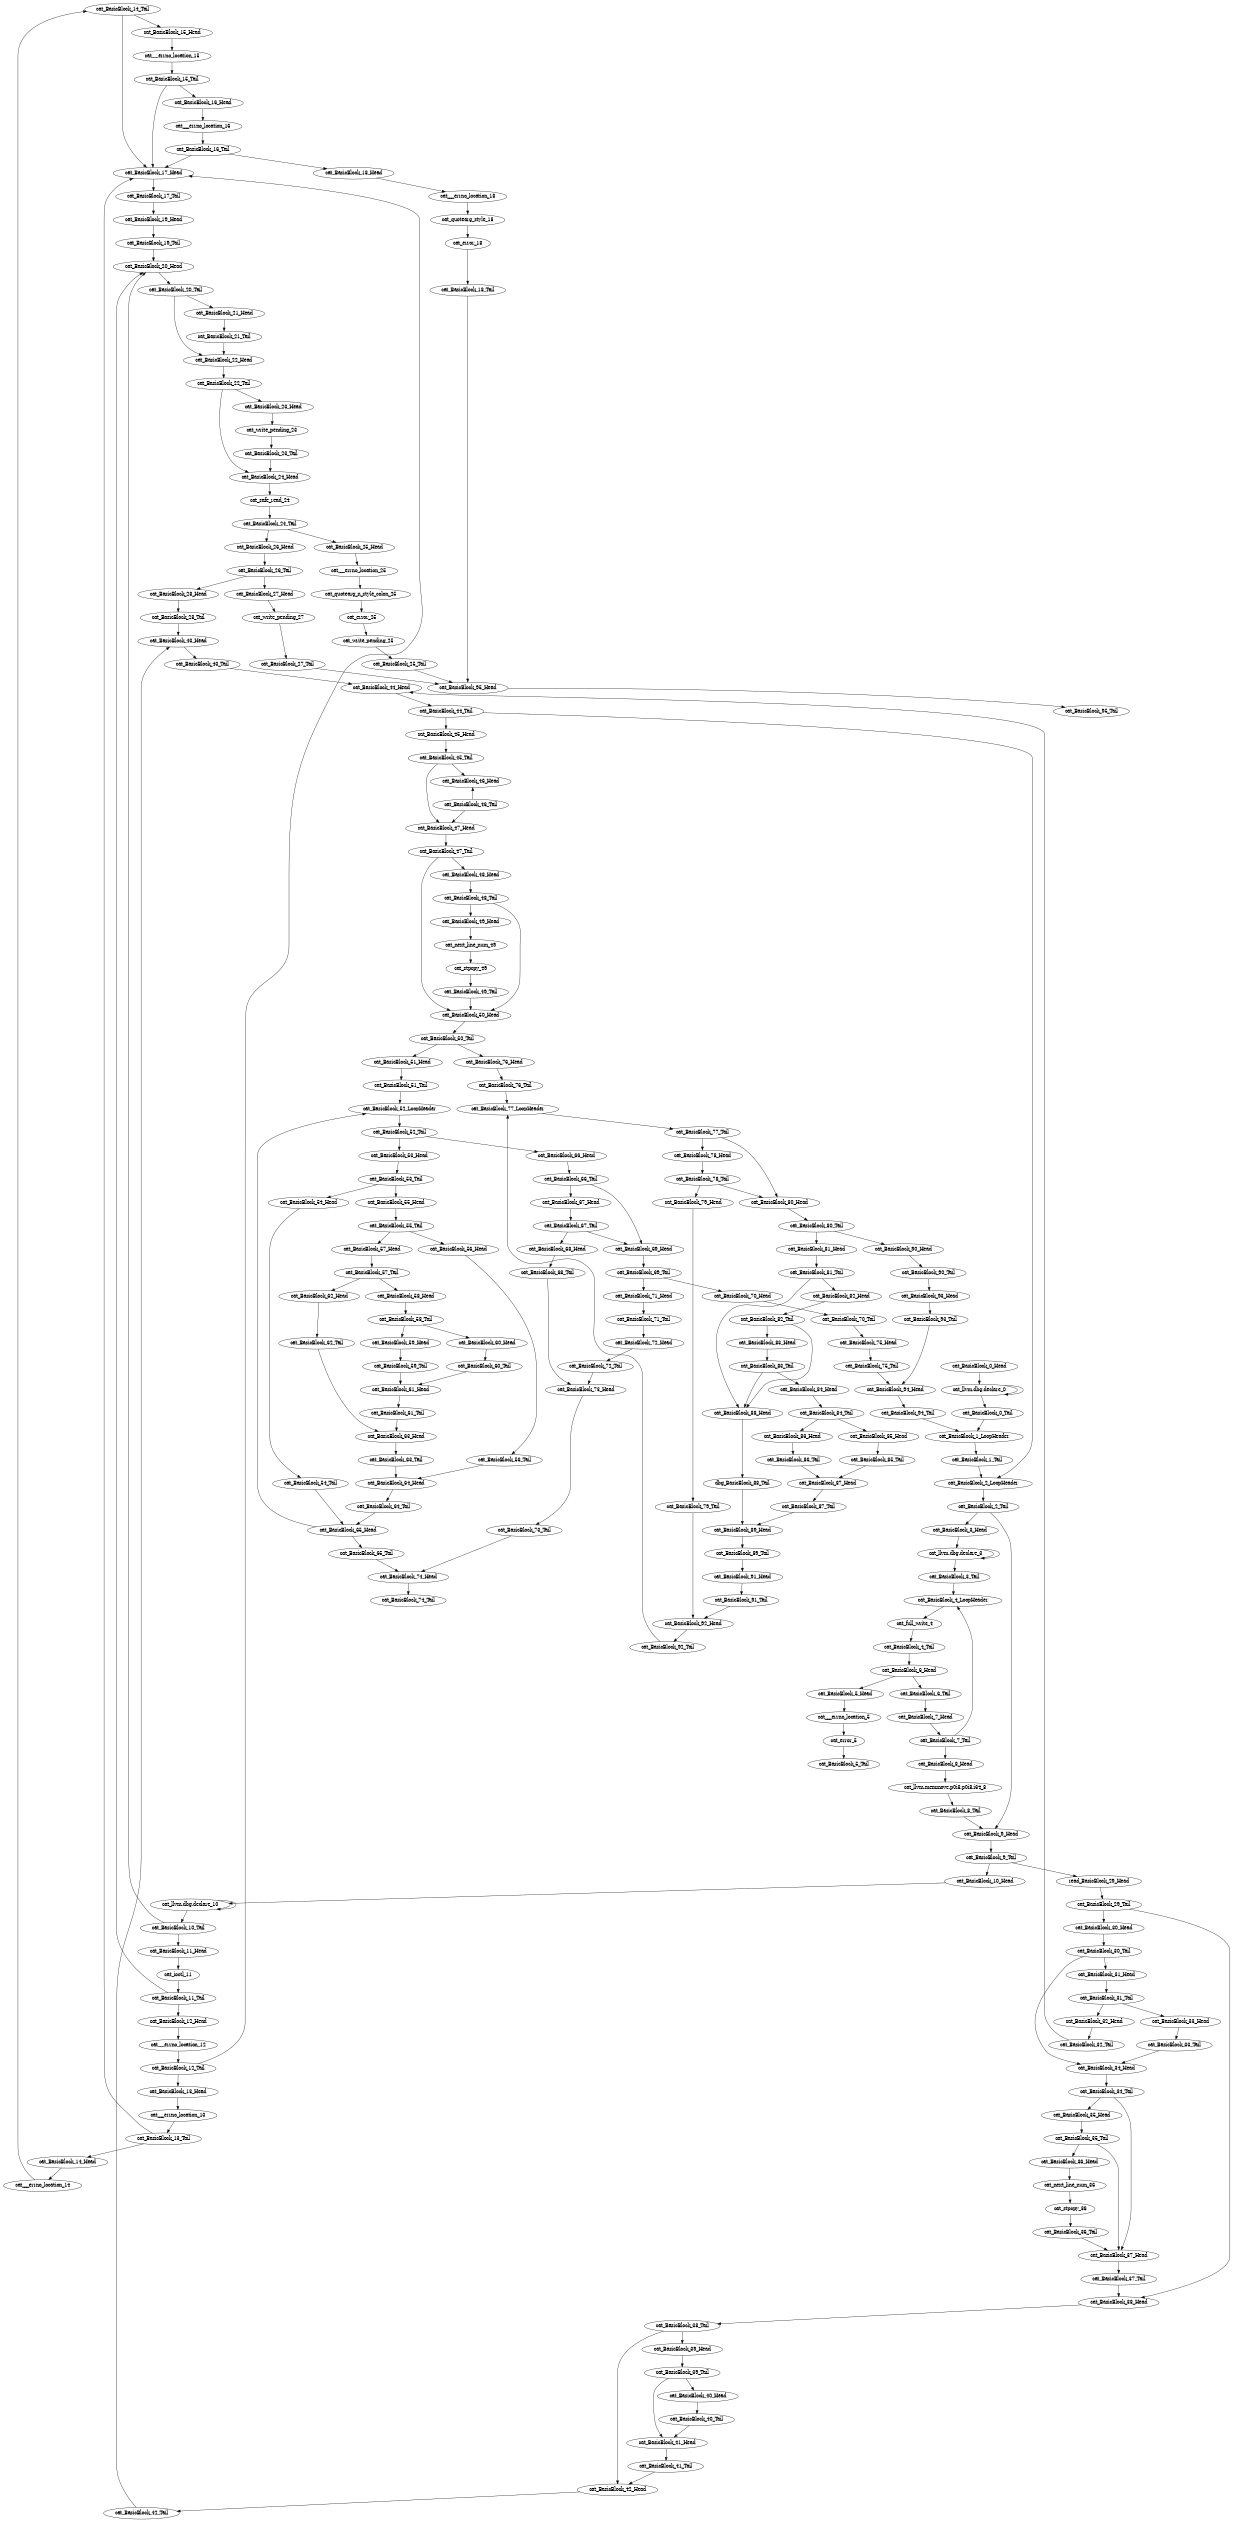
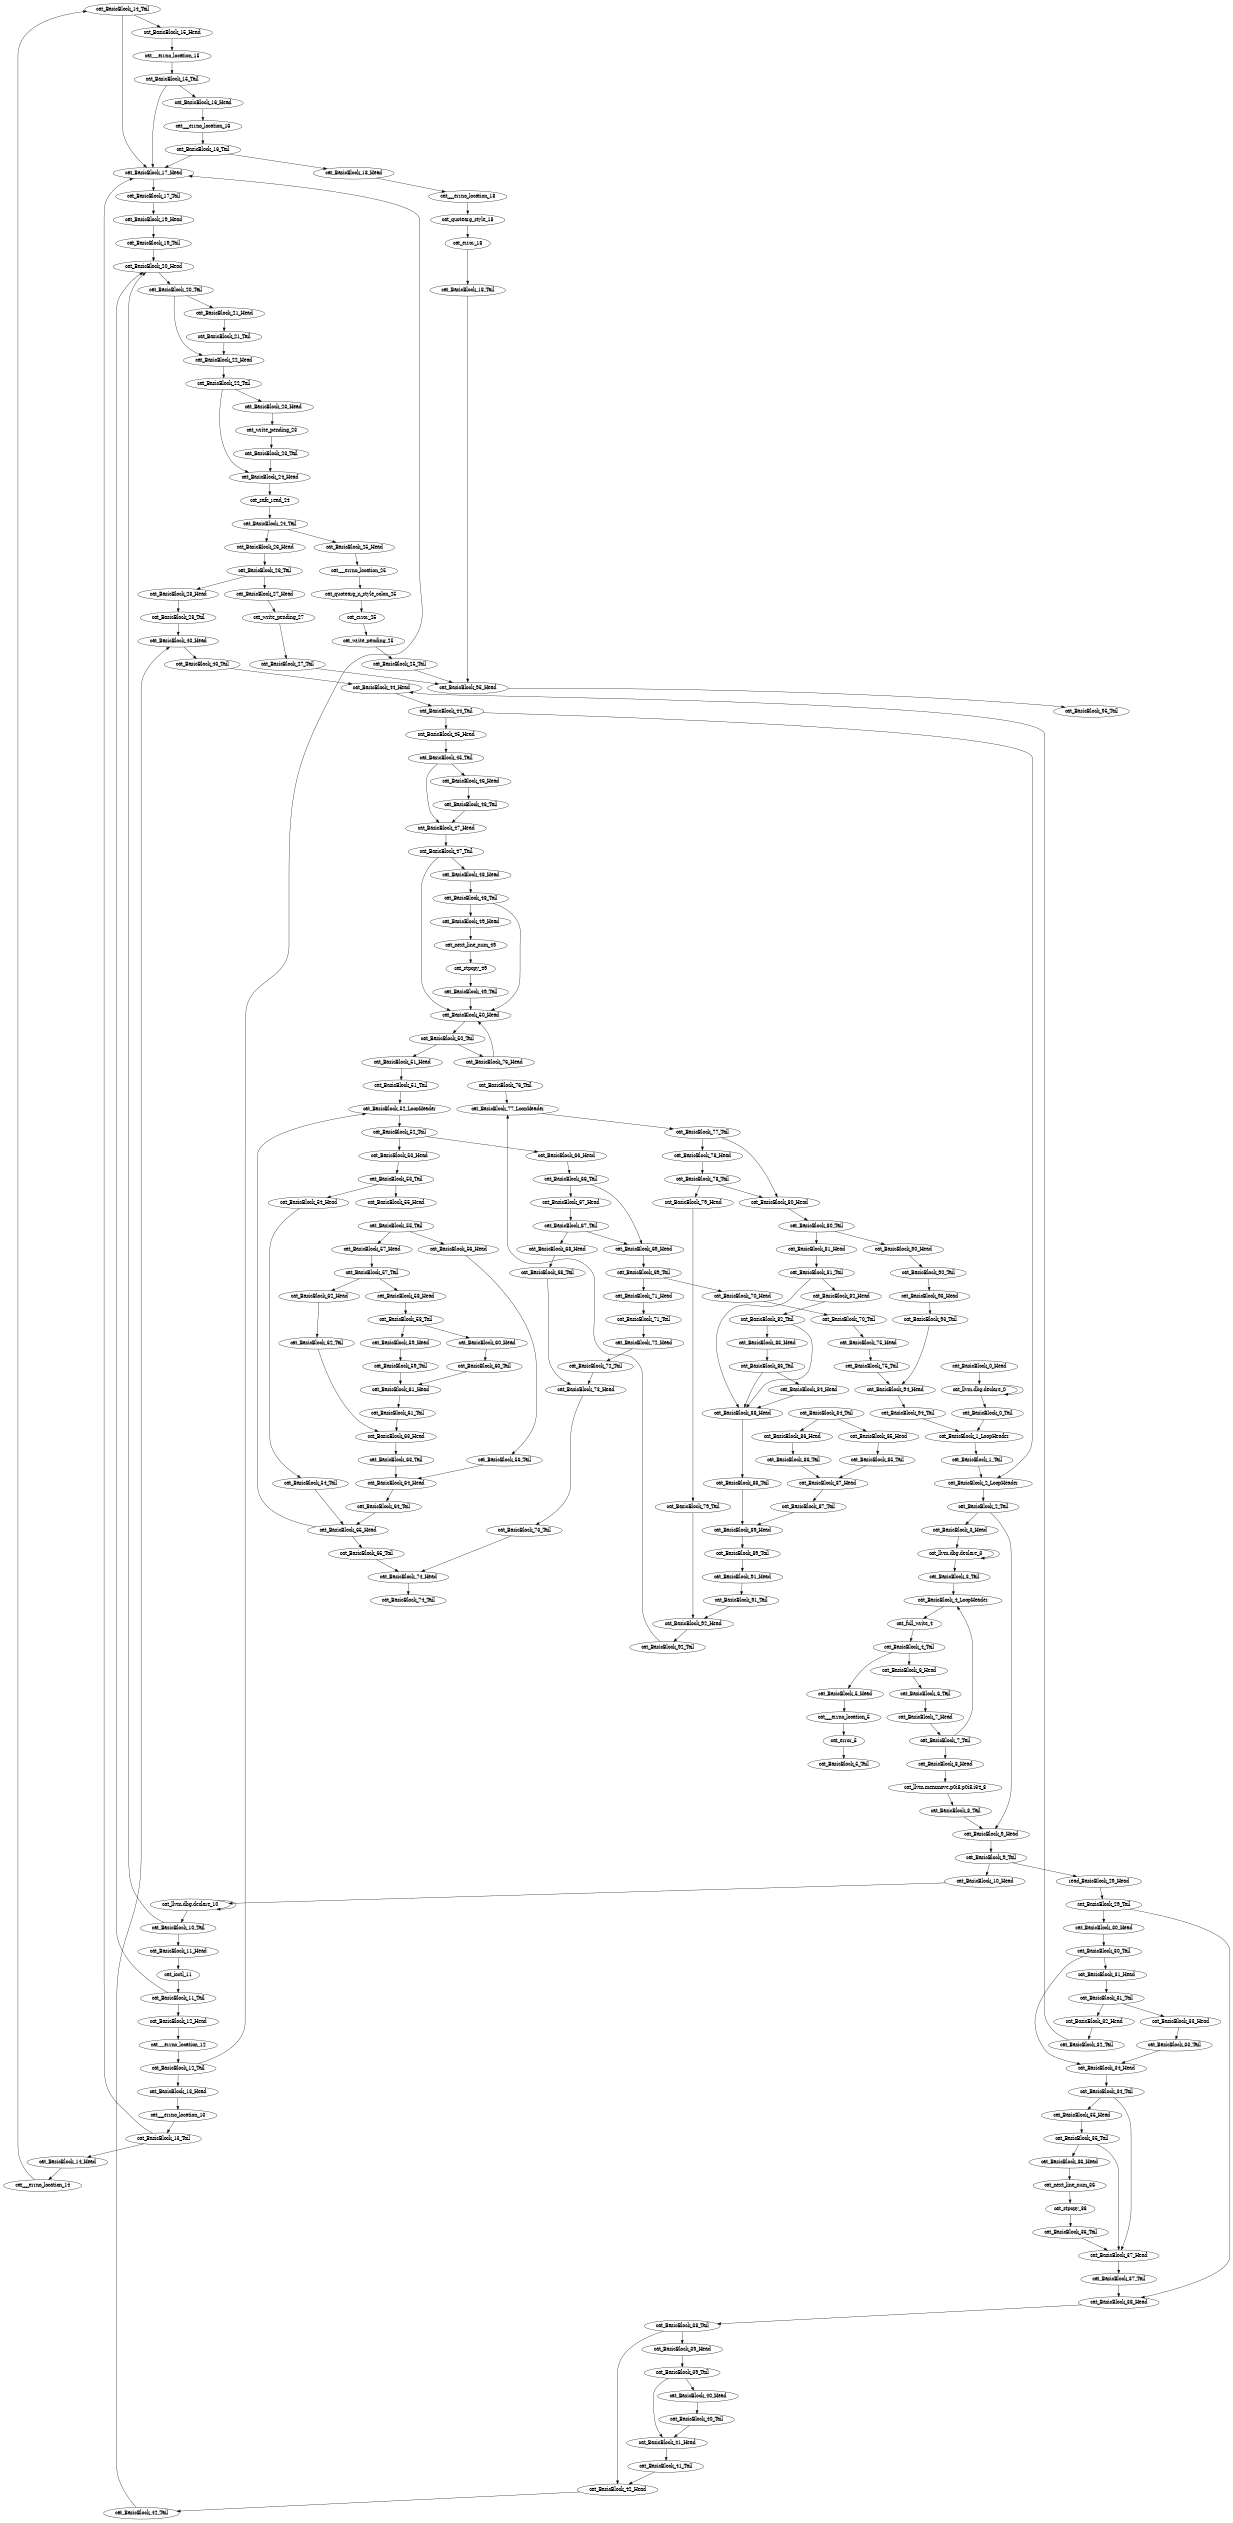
edge "cat_BasicBlock_46_Tail" -> "cat_BasicBlock_46_Head": reversed
edge "cat_BasicBlock_76_Head" -> "cat_BasicBlock_76_Tail": now "cat_BasicBlock_76_Head" -> "cat_BasicBlock_50_Head"
edge "cat_BasicBlock_55_Head" -> "cat_BasicBlock_55_Tail": removed
edge "cat_BasicBlock_84_Head" -> "cat_BasicBlock_84_Tail": now "cat_BasicBlock_84_Head" -> "cat_BasicBlock_88_Head"
node "dbg_BasicBlock_88_Tail": label "dbg_BasicBlock_88_Tail" -> "cat_BasicBlock_88_Tail"
edge "cat_BasicBlock_6_Head" -> "cat_BasicBlock_5_Head": now "cat_BasicBlock_4_Tail" -> "cat_BasicBlock_5_Head"
